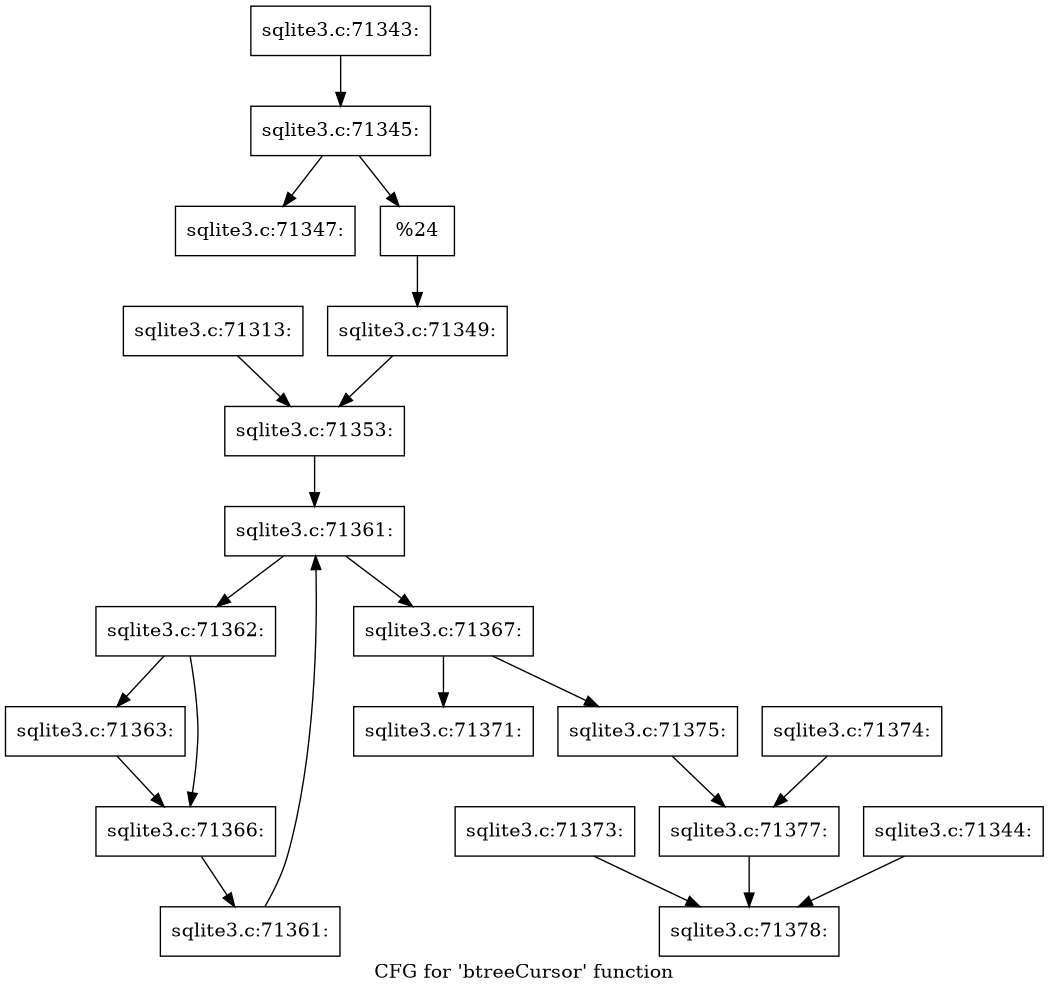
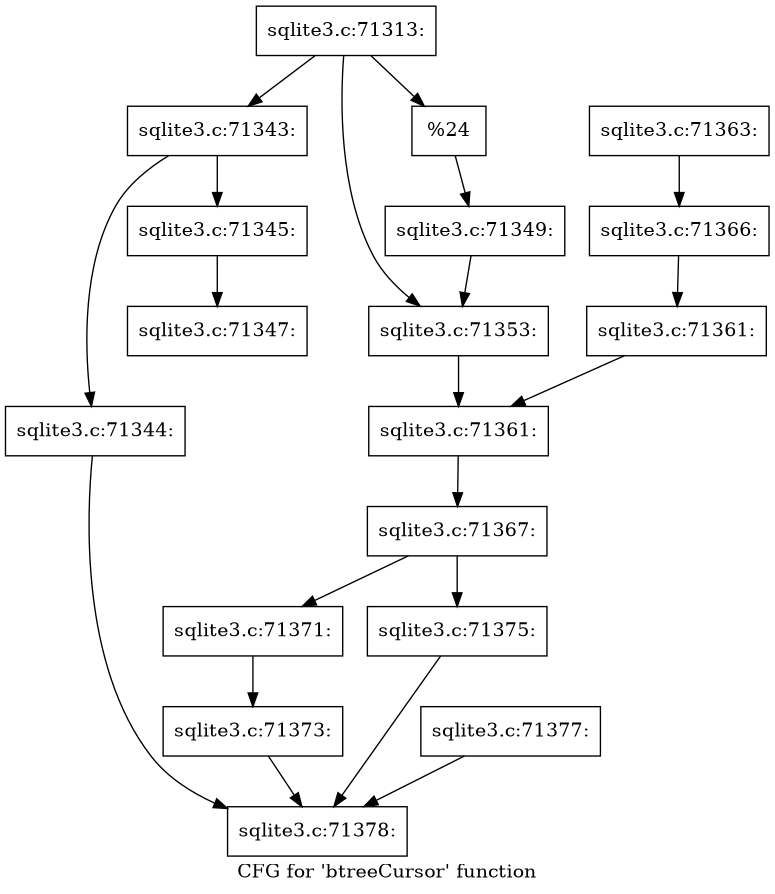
edge "sqlite3.c:71313:" -> "sqlite3.c:71343:": added
edge "sqlite3.c:71345:" -> "%24": now "sqlite3.c:71313:" -> "%24"
edge "sqlite3.c:71343:" -> "sqlite3.c:71344:": added
node "sqlite3.c:71362:": removed
edge "sqlite3.c:71371:" -> "sqlite3.c:71373:": added
node "sqlite3.c:71374:": removed
edge "sqlite3.c:71375:" -> "sqlite3.c:71377:": now "sqlite3.c:71375:" -> "sqlite3.c:71378:"
